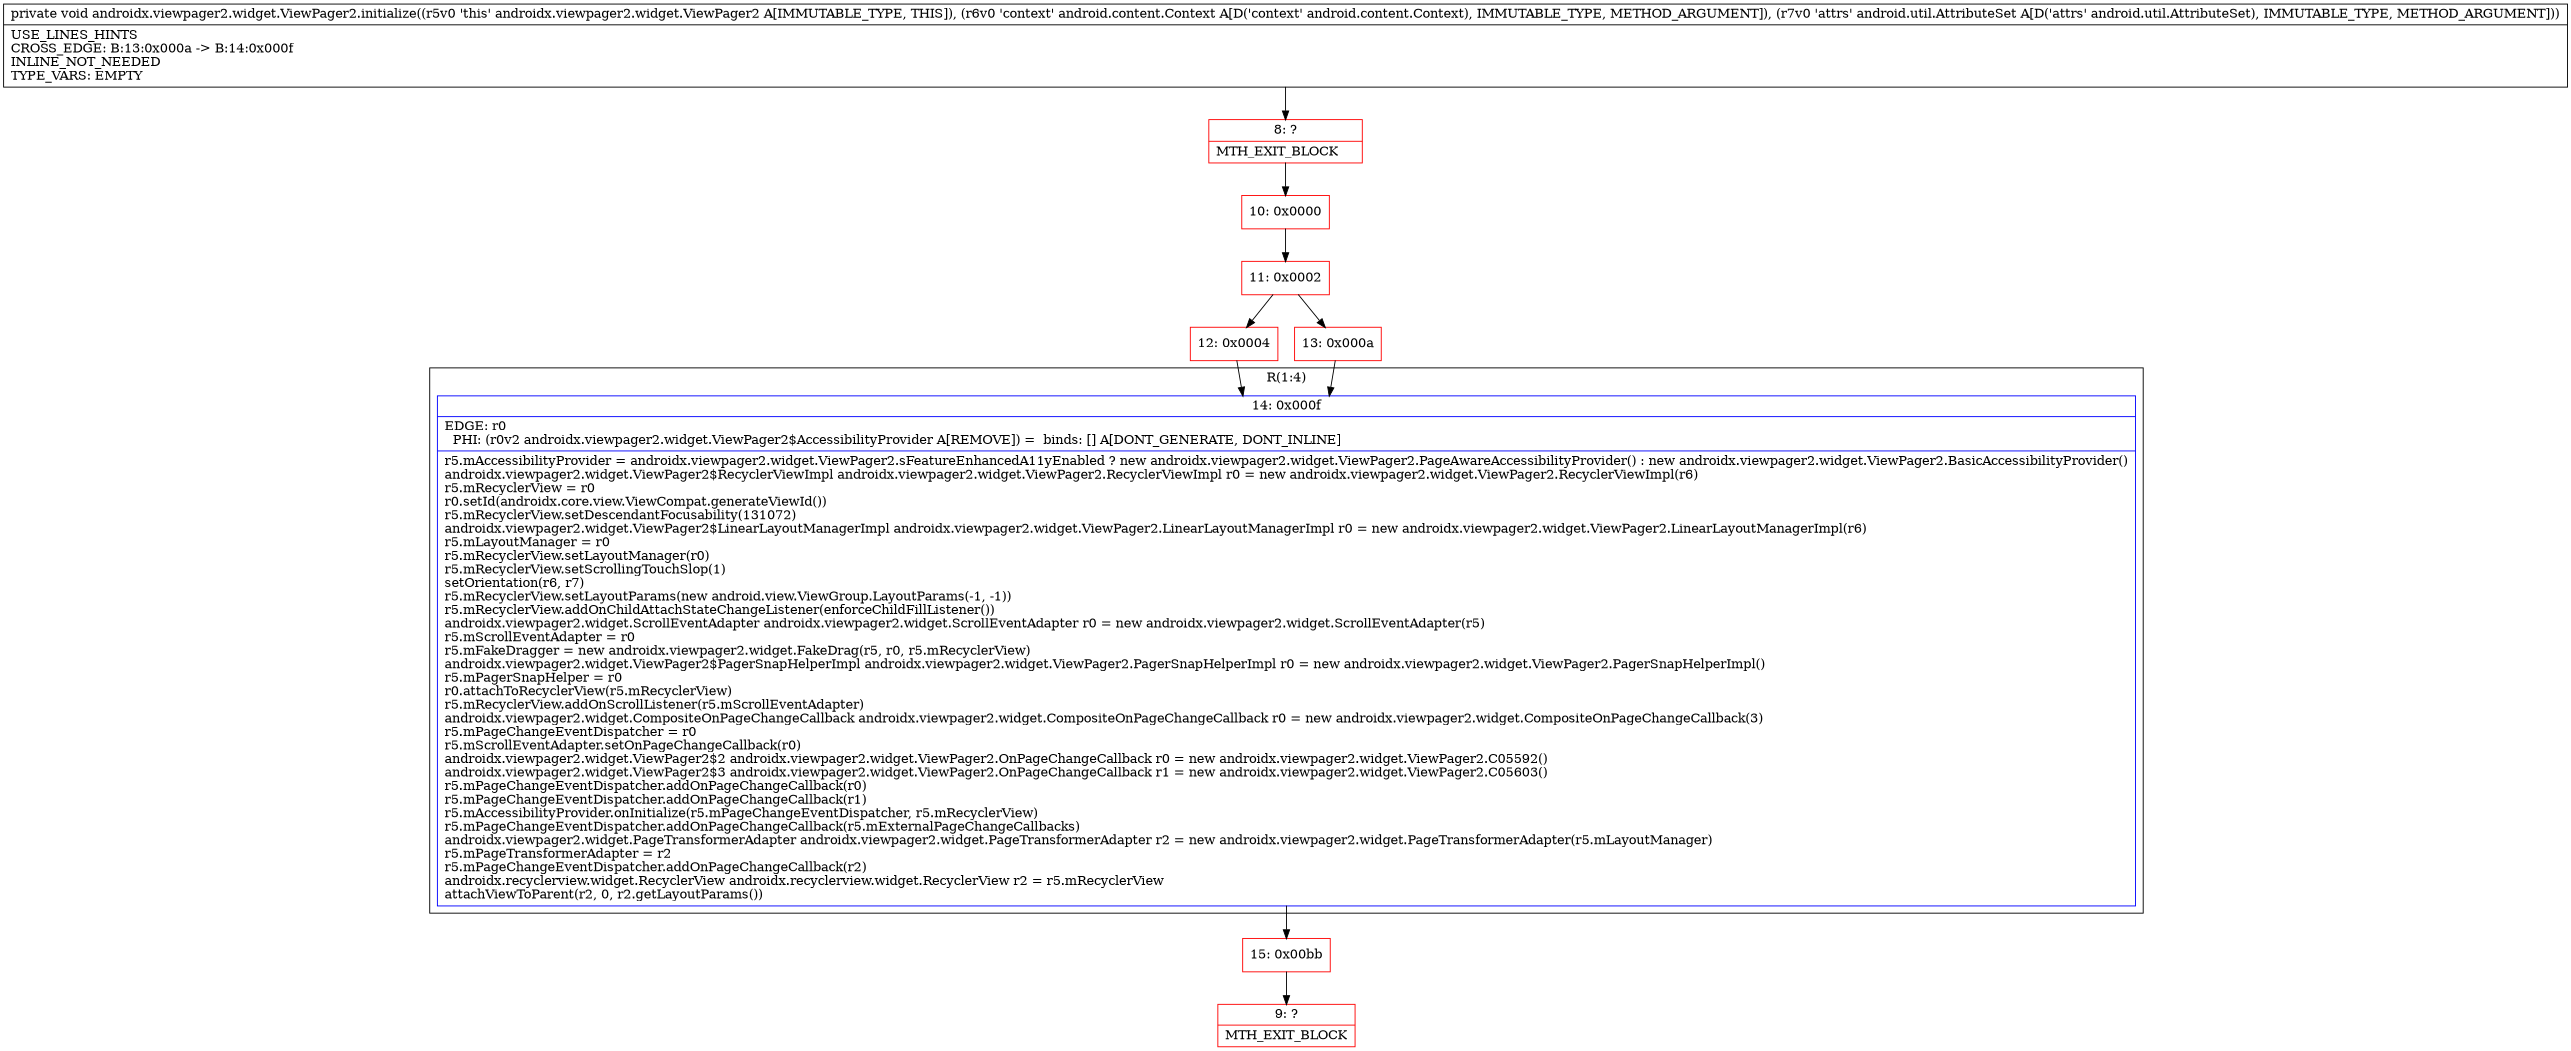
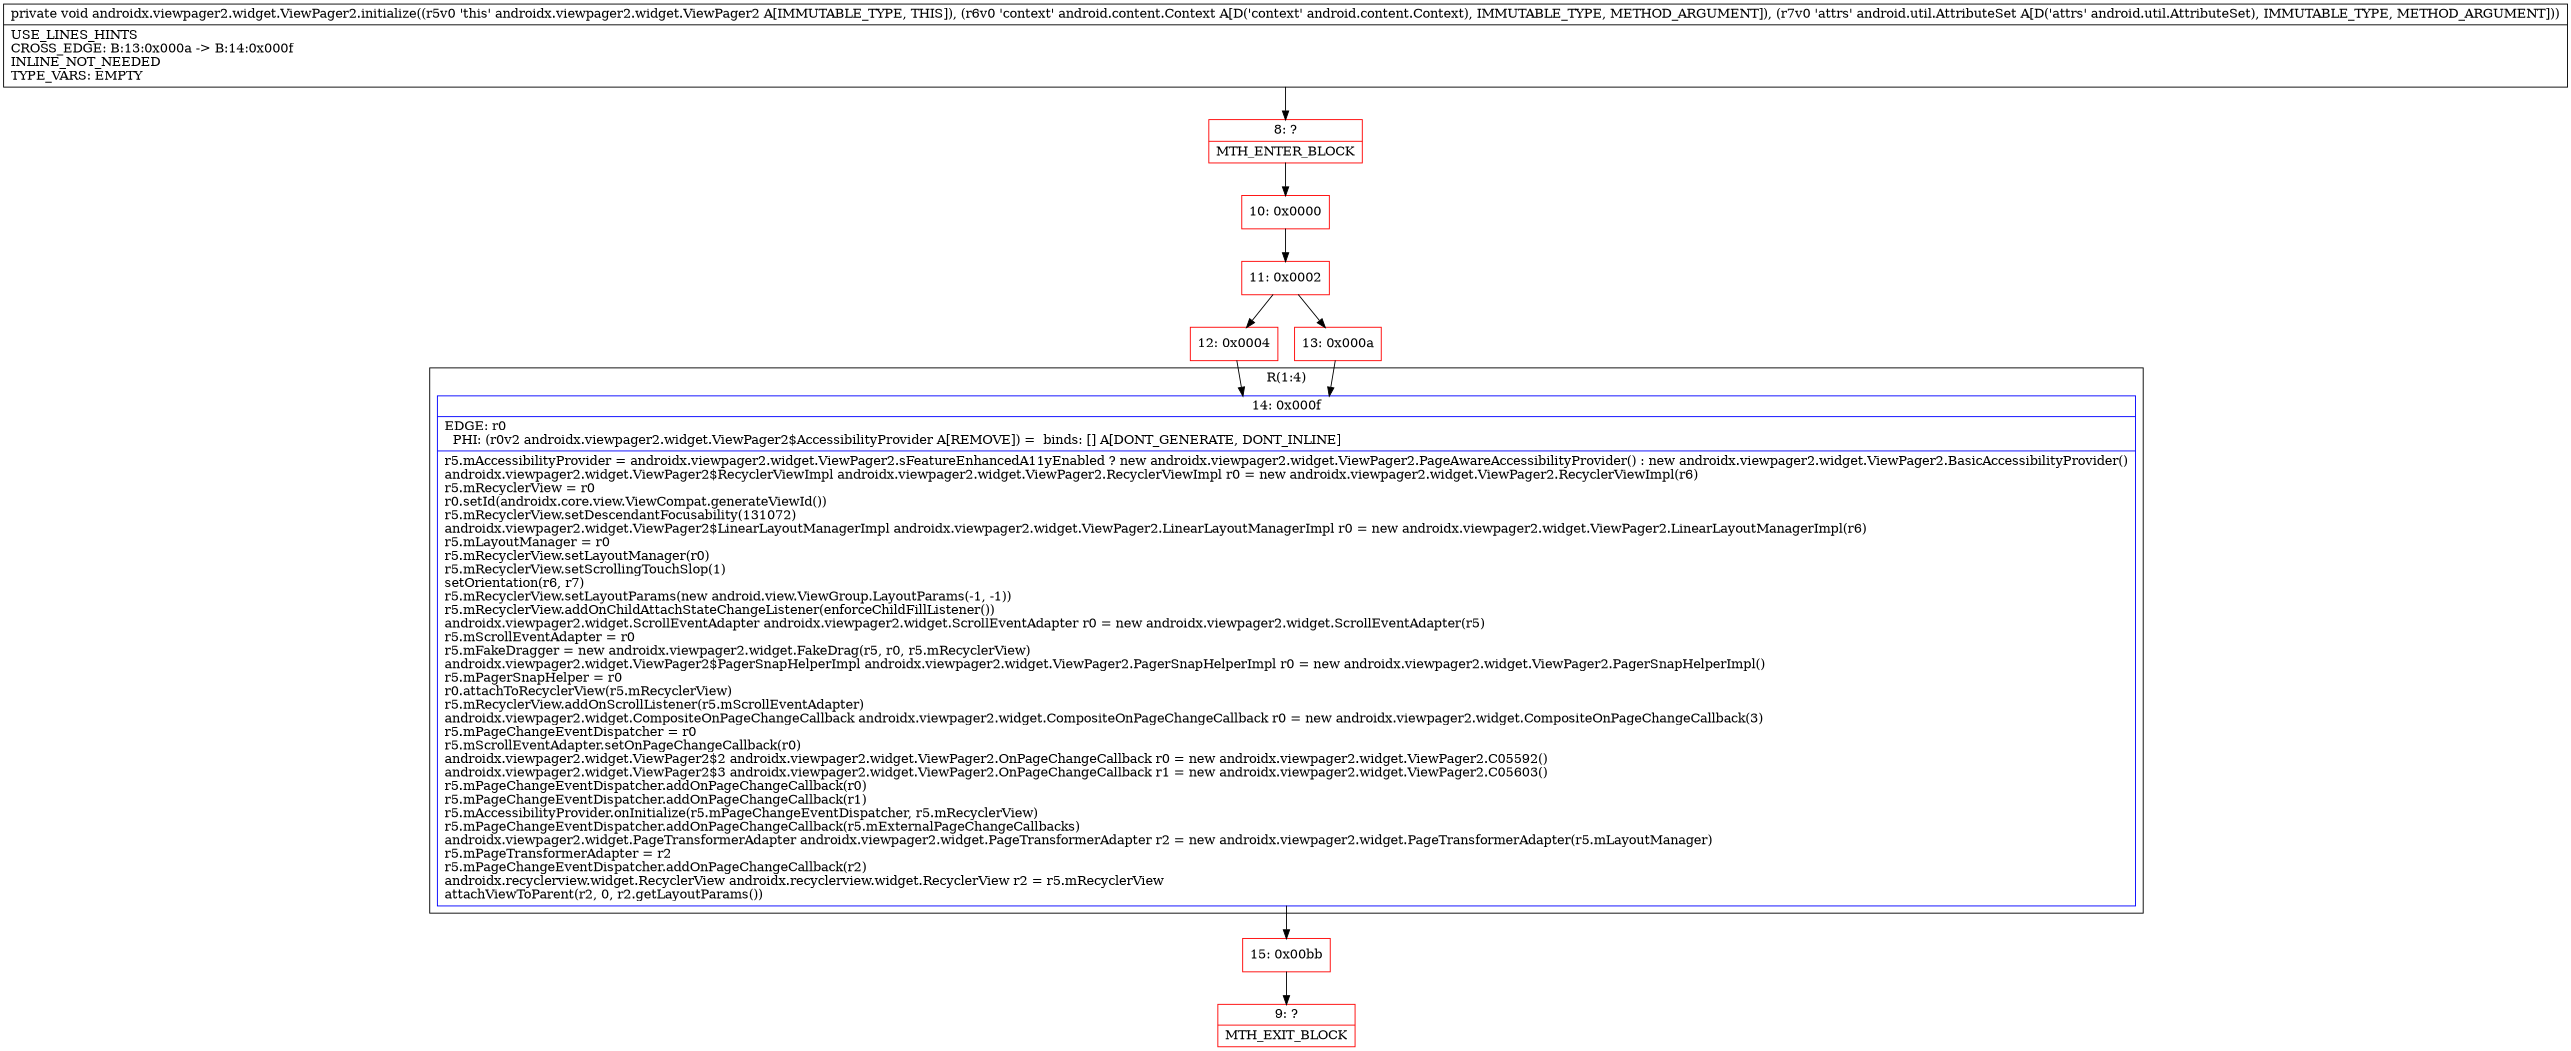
node "8: ?": text "MTH_EXIT_BLOCK" -> "MTH_ENTER_BLOCK"
